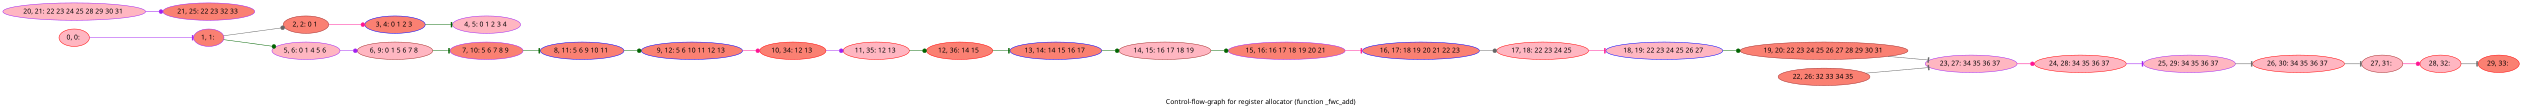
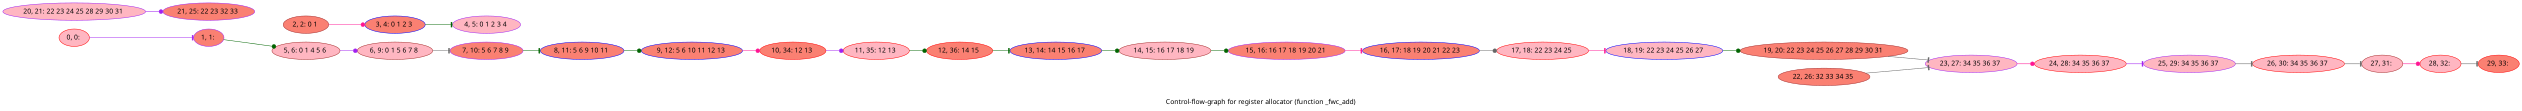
edge "1, 1:" -> "2, 2: 0 1": removed
node "5, 6: 0 1 4 5 6": color purple -> brown
edge "6, 9: 0 1 5 6 7 8" -> "7, 10: 5 6 7 8 9": color darkgreen -> gray40
